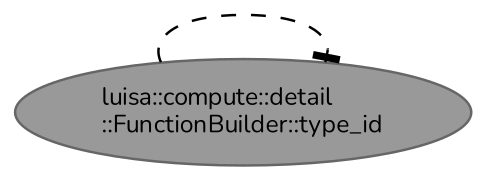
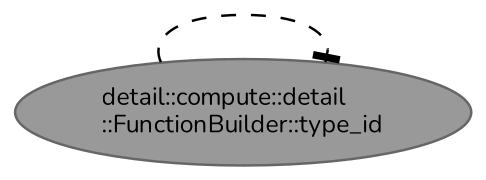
node "luisa::compute::detail ::FunctionBuilder::type_id": label "luisa::compute::detail ::FunctionBuilder::type_id" -> "detail::compute::detail ::FunctionBuilder::type_id"
